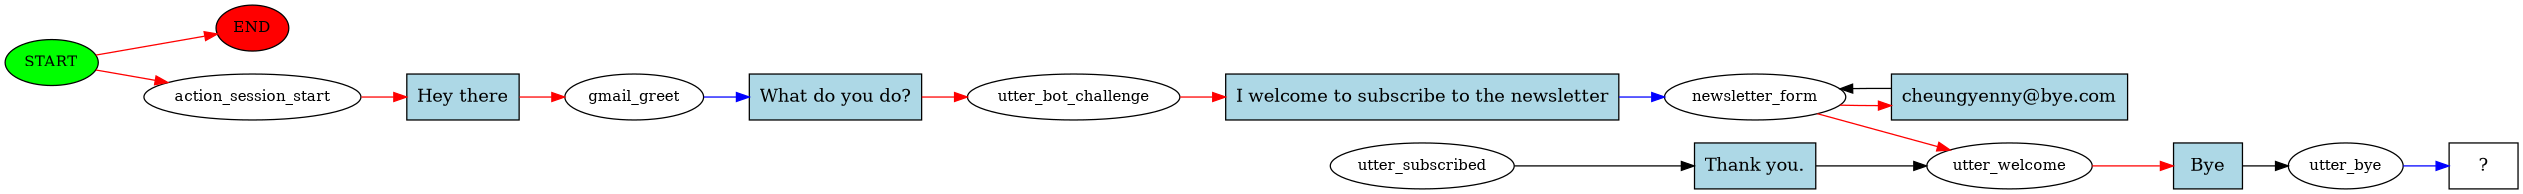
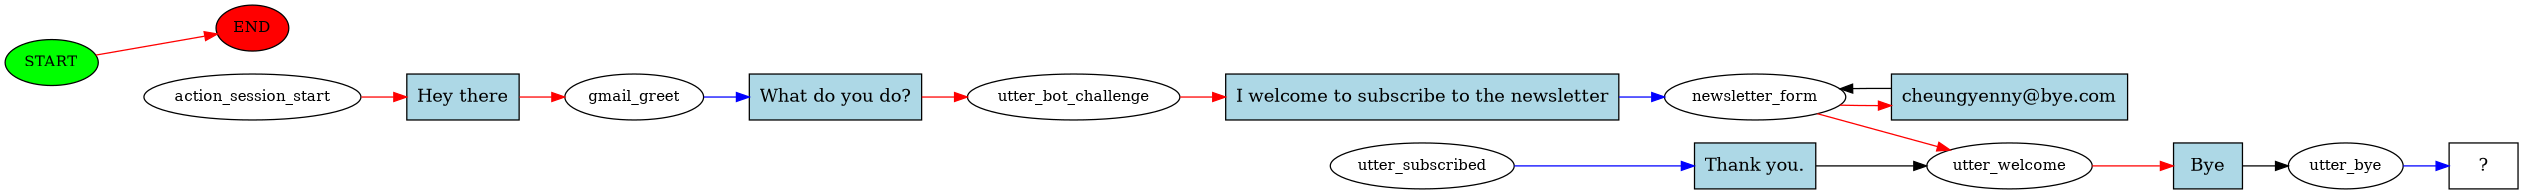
edge "START" -> "action_session_start": removed
edge "utter_subscribed" -> "Thank you.": color black -> blue
